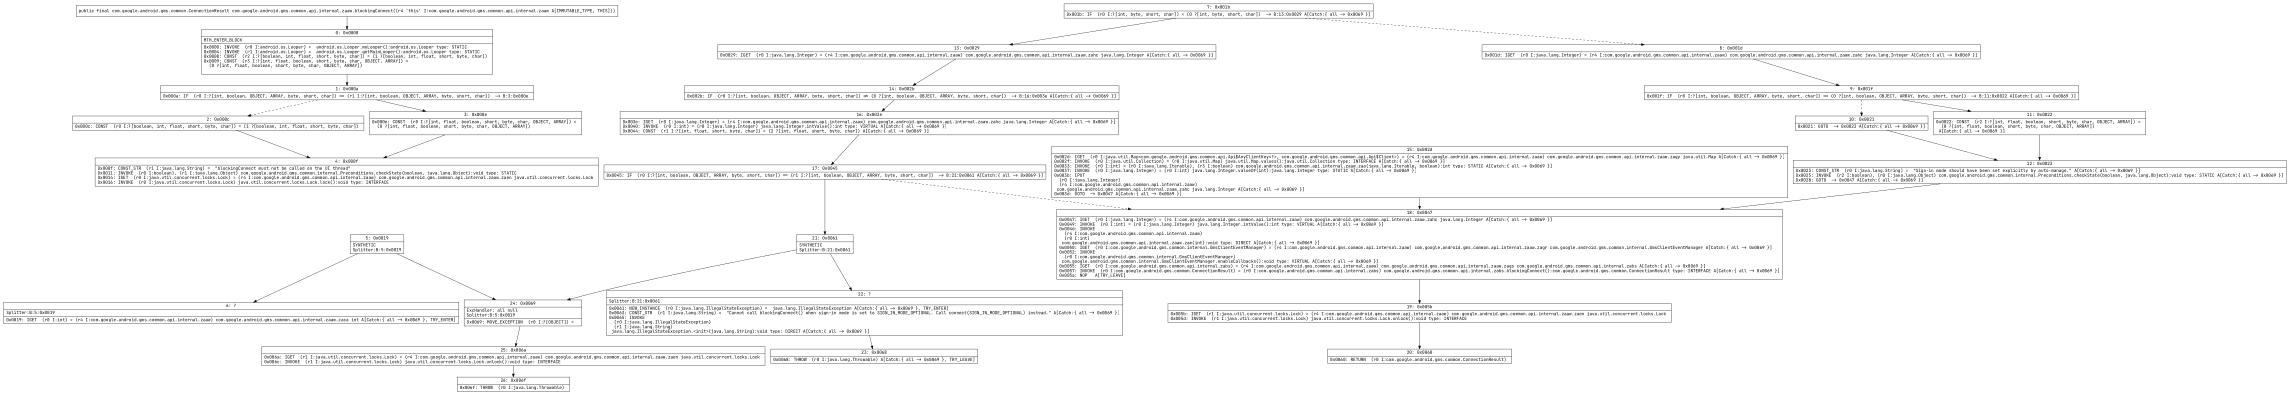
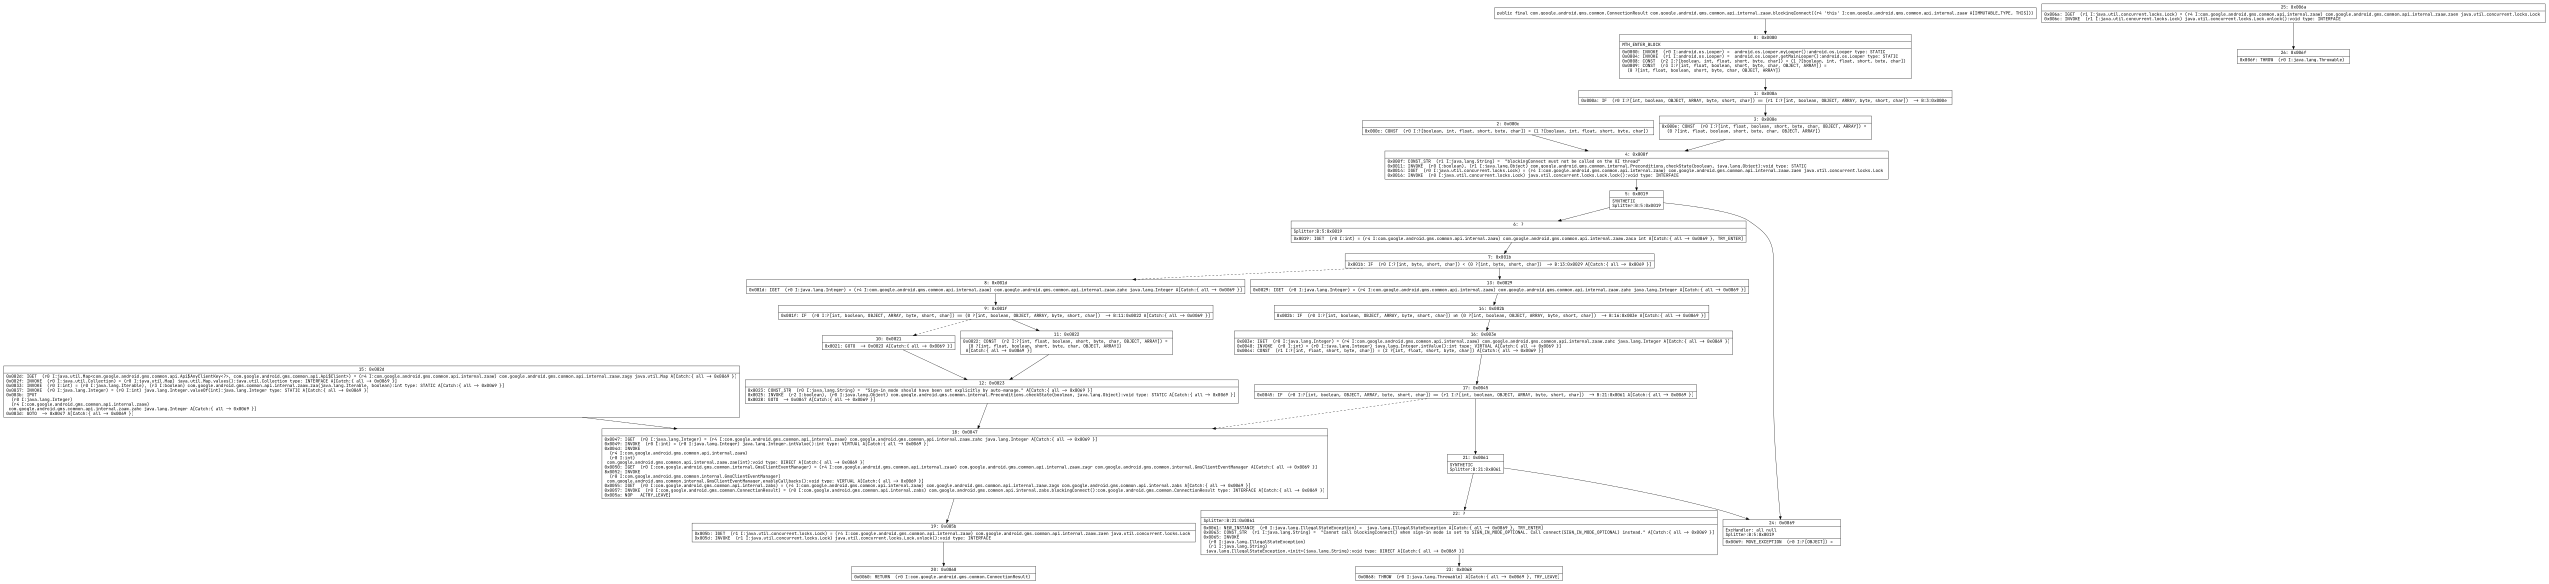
edge "1: 0x000a" -> "2: 0x000c": removed
edge "4: 0x000f" -> "5: 0x0019": added
edge "6: ?" -> "7: 0x001b": added
node "18: 0x0047": text "0x0052: INVOKE" -> "8x0052: INVOKE"
edge "24: 0x0069" -> "25: 0x006a": removed
